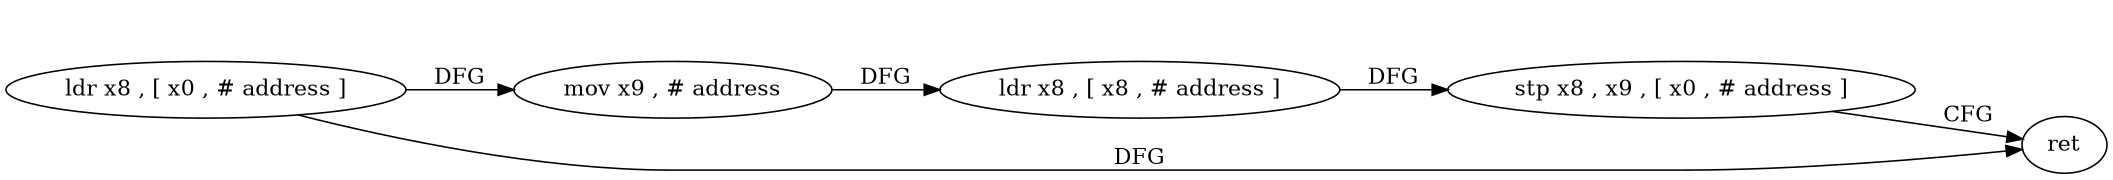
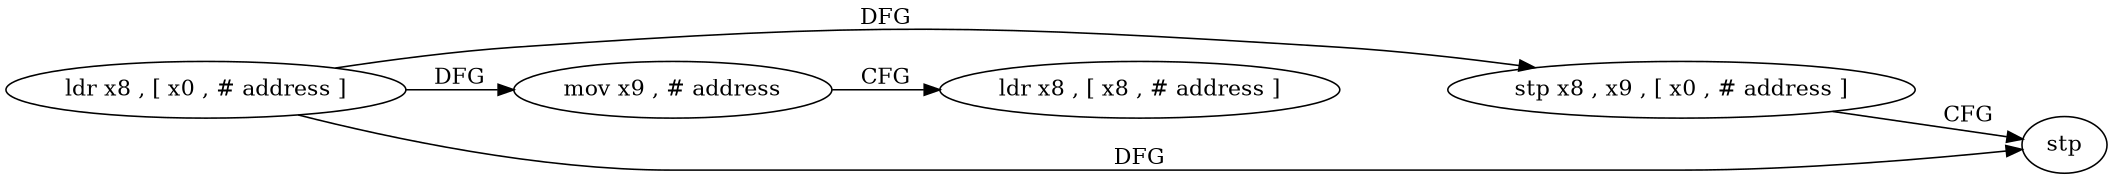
edge "mov x9 , # address" -> "ldr x8 , [ x8 , # address ]": label "DFG" -> "CFG"
edge "ldr x8 , [ x8 , # address ]" -> "stp x8 , x9 , [ x0 , # address ]": now "ldr x8 , [ x0 , # address ]" -> "stp x8 , x9 , [ x0 , # address ]"
node "ret": label "ret" -> "stp"
